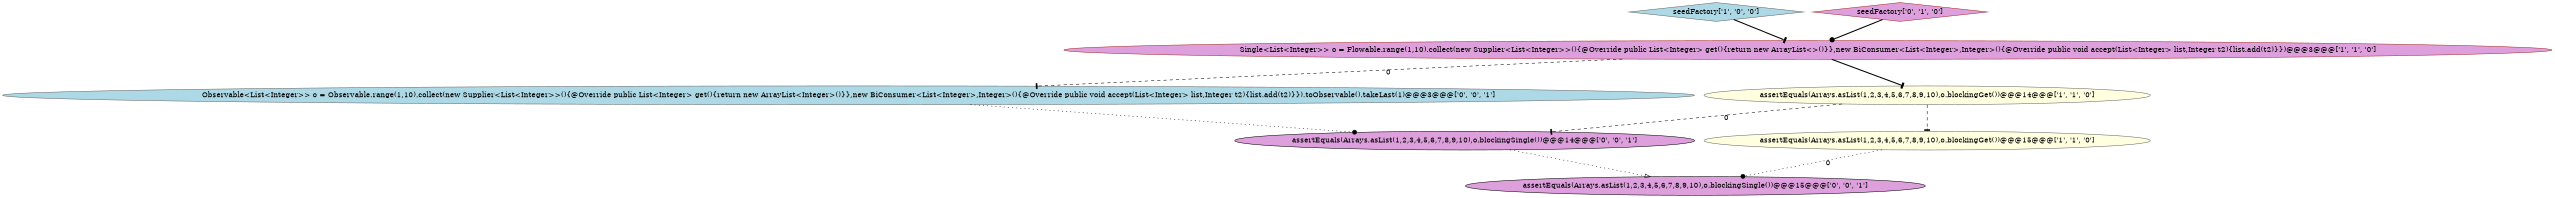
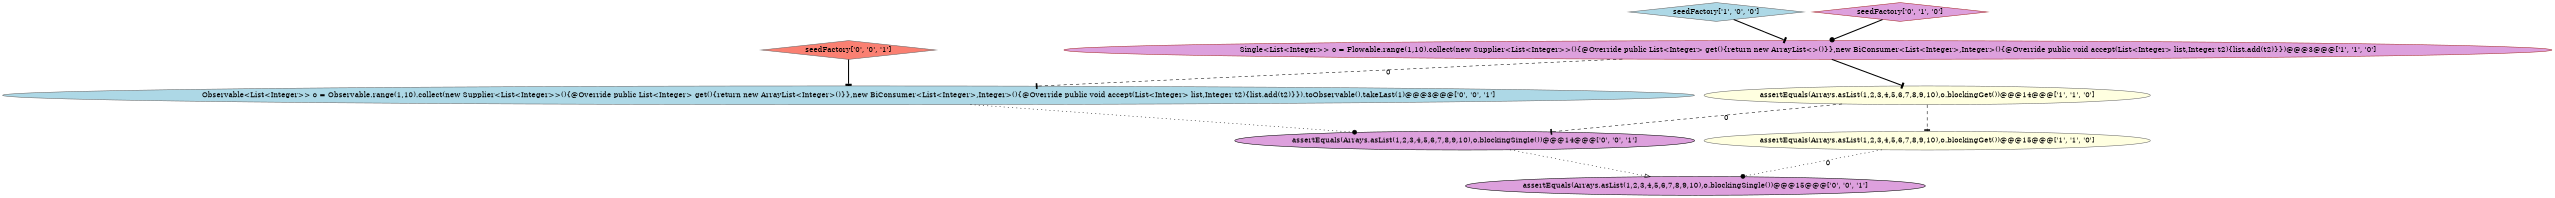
node "seedFactory['0', '0', '1']": added
